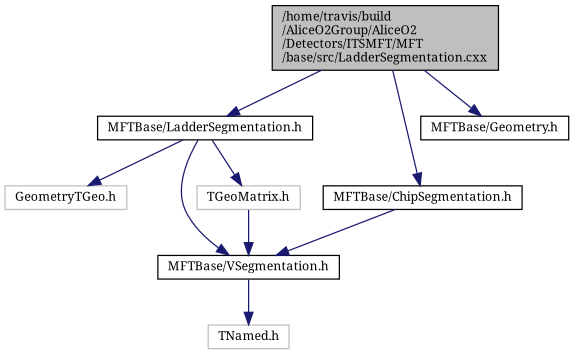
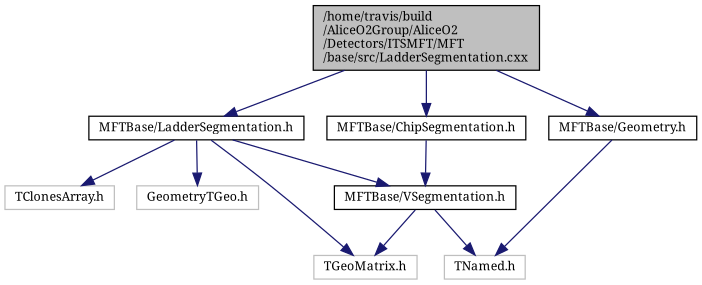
edge "MFTBase/Geometry.h" -> "TNamed.h": added
node "TClonesArray.h": added
edge "TGeoMatrix.h" -> "MFTBase/VSegmentation.h": reversed
